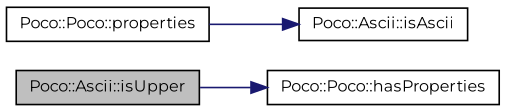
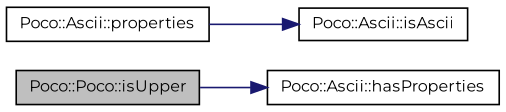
node "Poco::Poco::properties": label "Poco::Poco::properties" -> "Poco::Ascii::properties"
node "Poco::Ascii::isUpper": label "Poco::Ascii::isUpper" -> "Poco::Poco::isUpper"
node "Poco::Poco::hasProperties": label "Poco::Poco::hasProperties" -> "Poco::Ascii::hasProperties"
